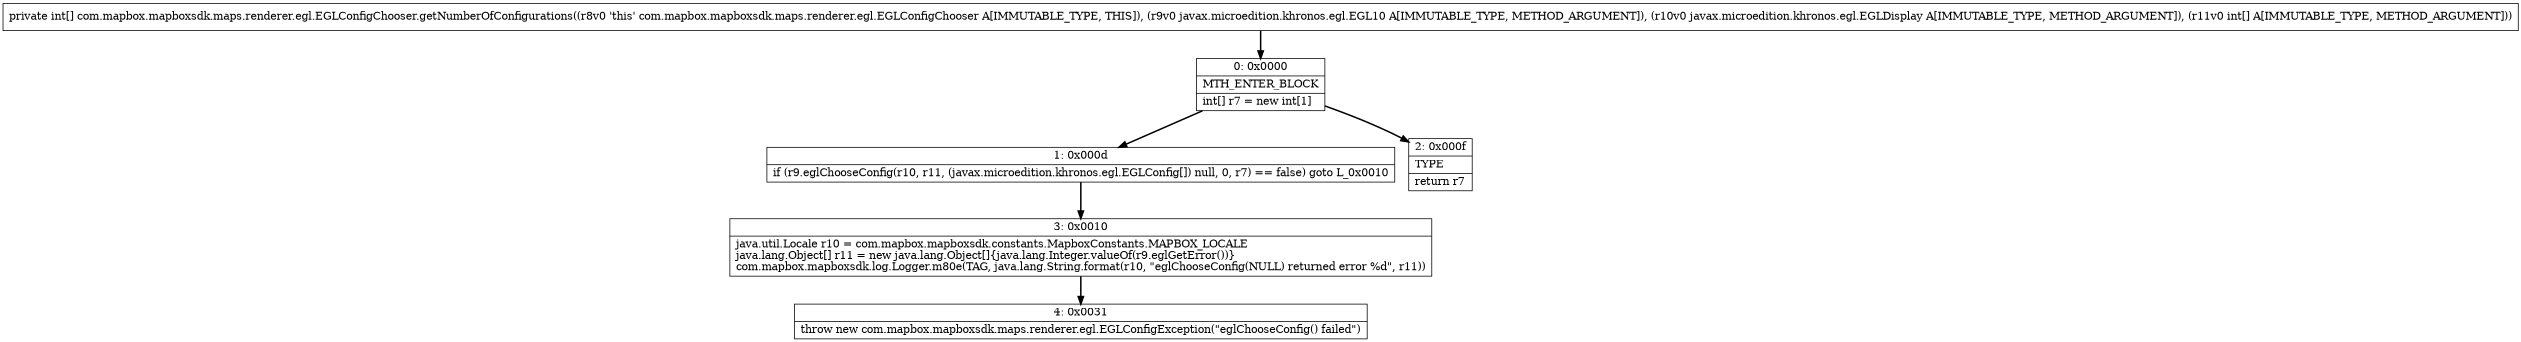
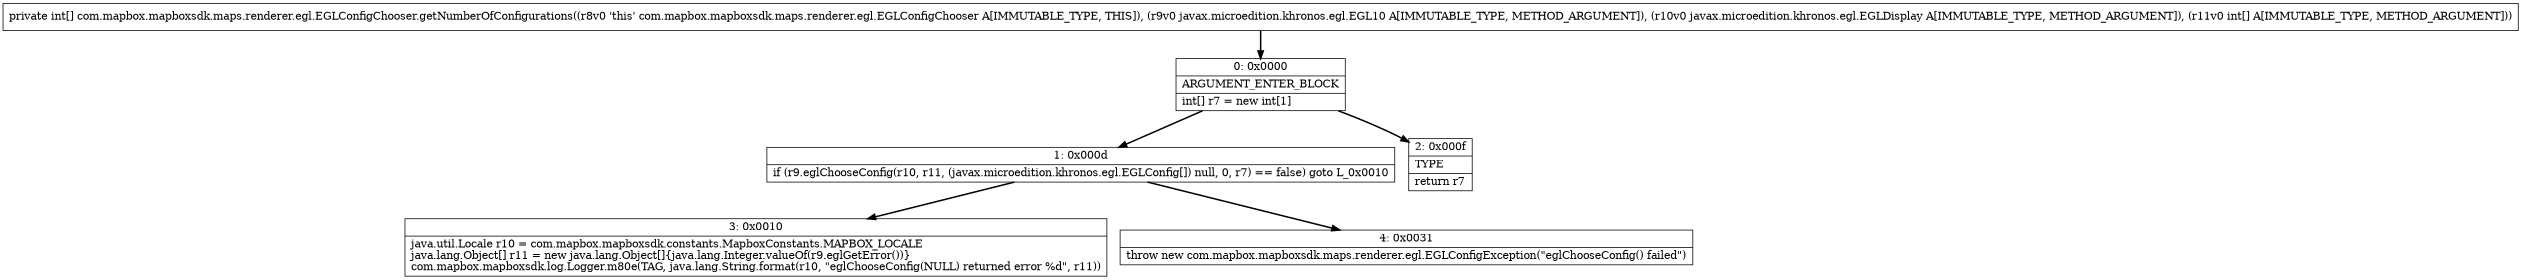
node "0: 0x0000": text "MTH_ENTER_BLOCK" -> "ARGUMENT_ENTER_BLOCK"
edge "3: 0x0010" -> "4: 0x0031": now "1: 0x000d" -> "4: 0x0031"
